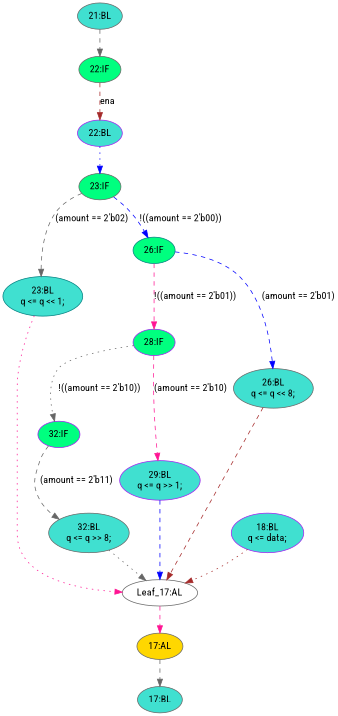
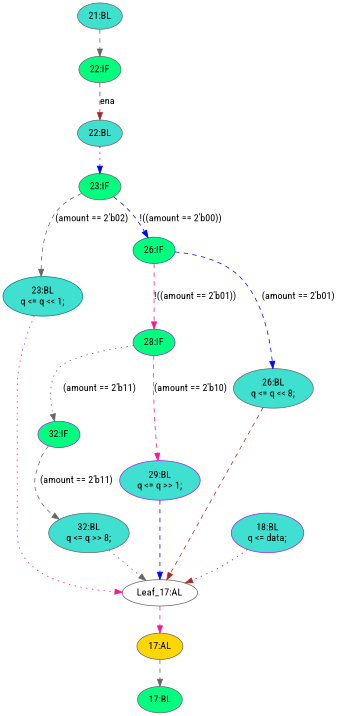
node "22:BL": color purple -> gray40
edge "28:IF" -> "32:IF": label "!((amount == 2'b10))" -> "(amount == 2'b11)"
node "17:BL": fillcolor turquoise -> springgreen
